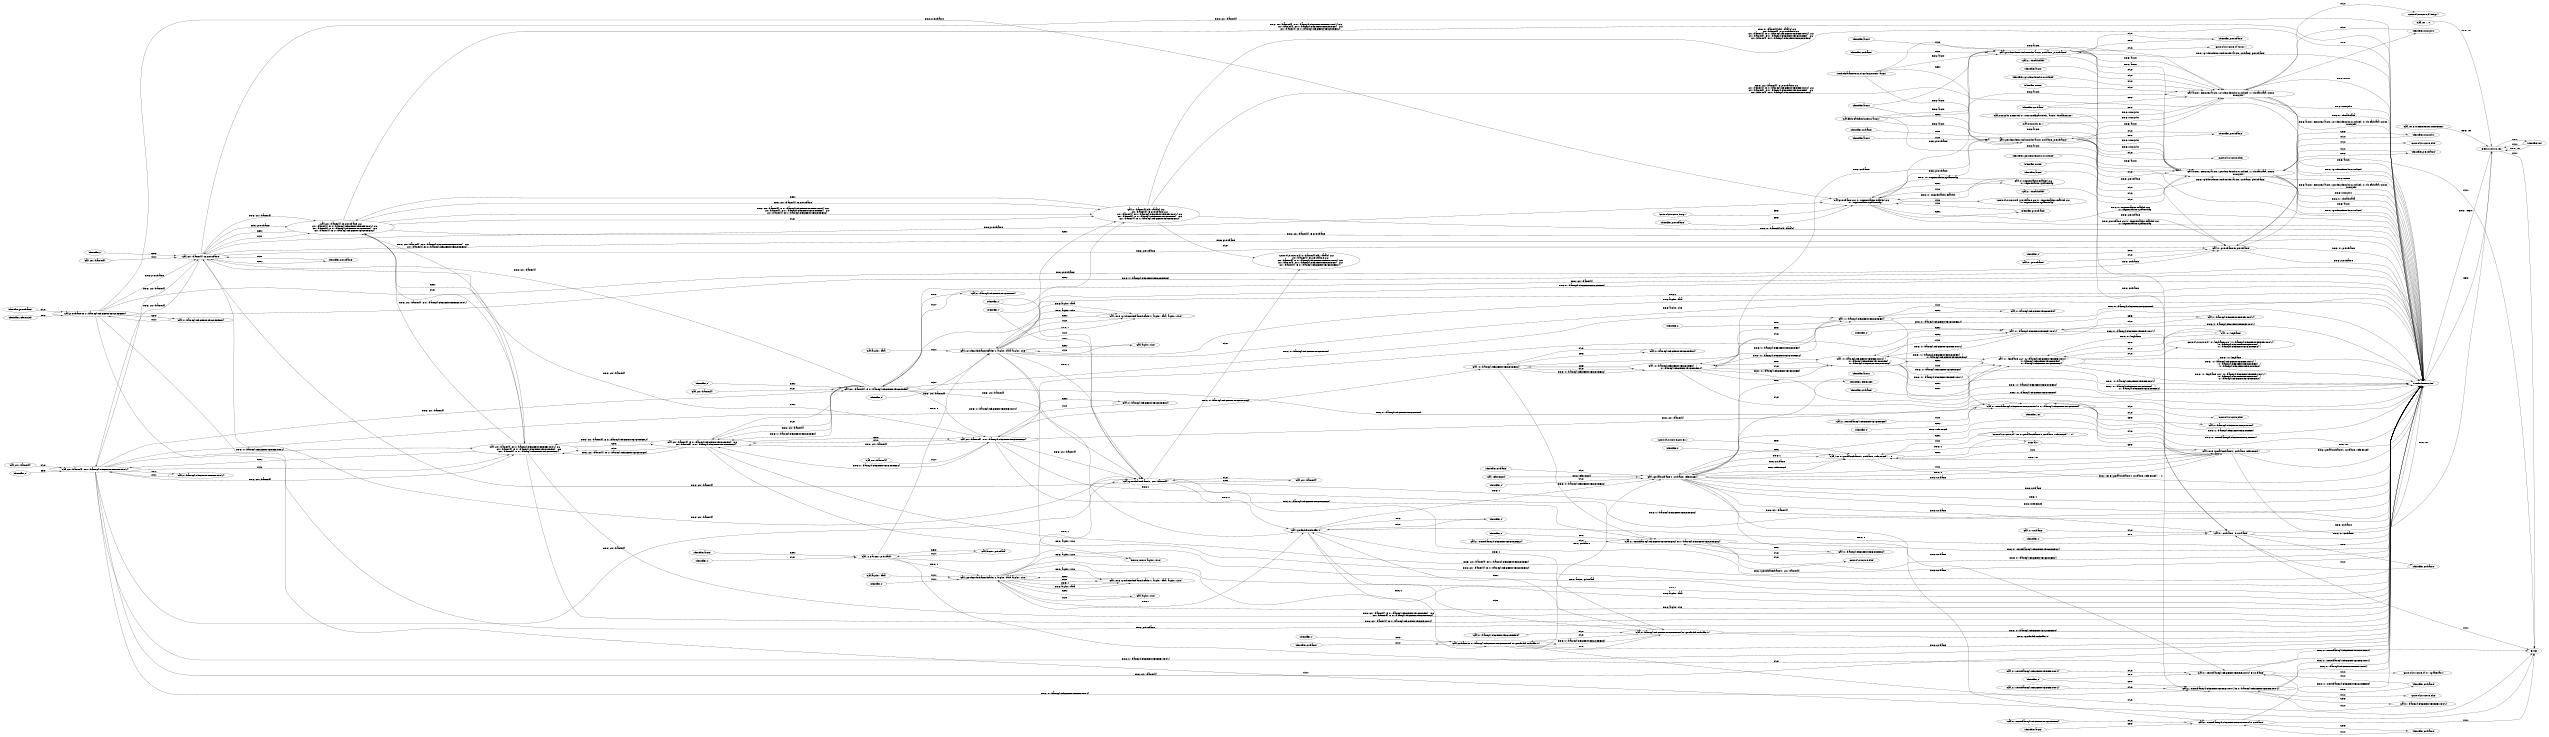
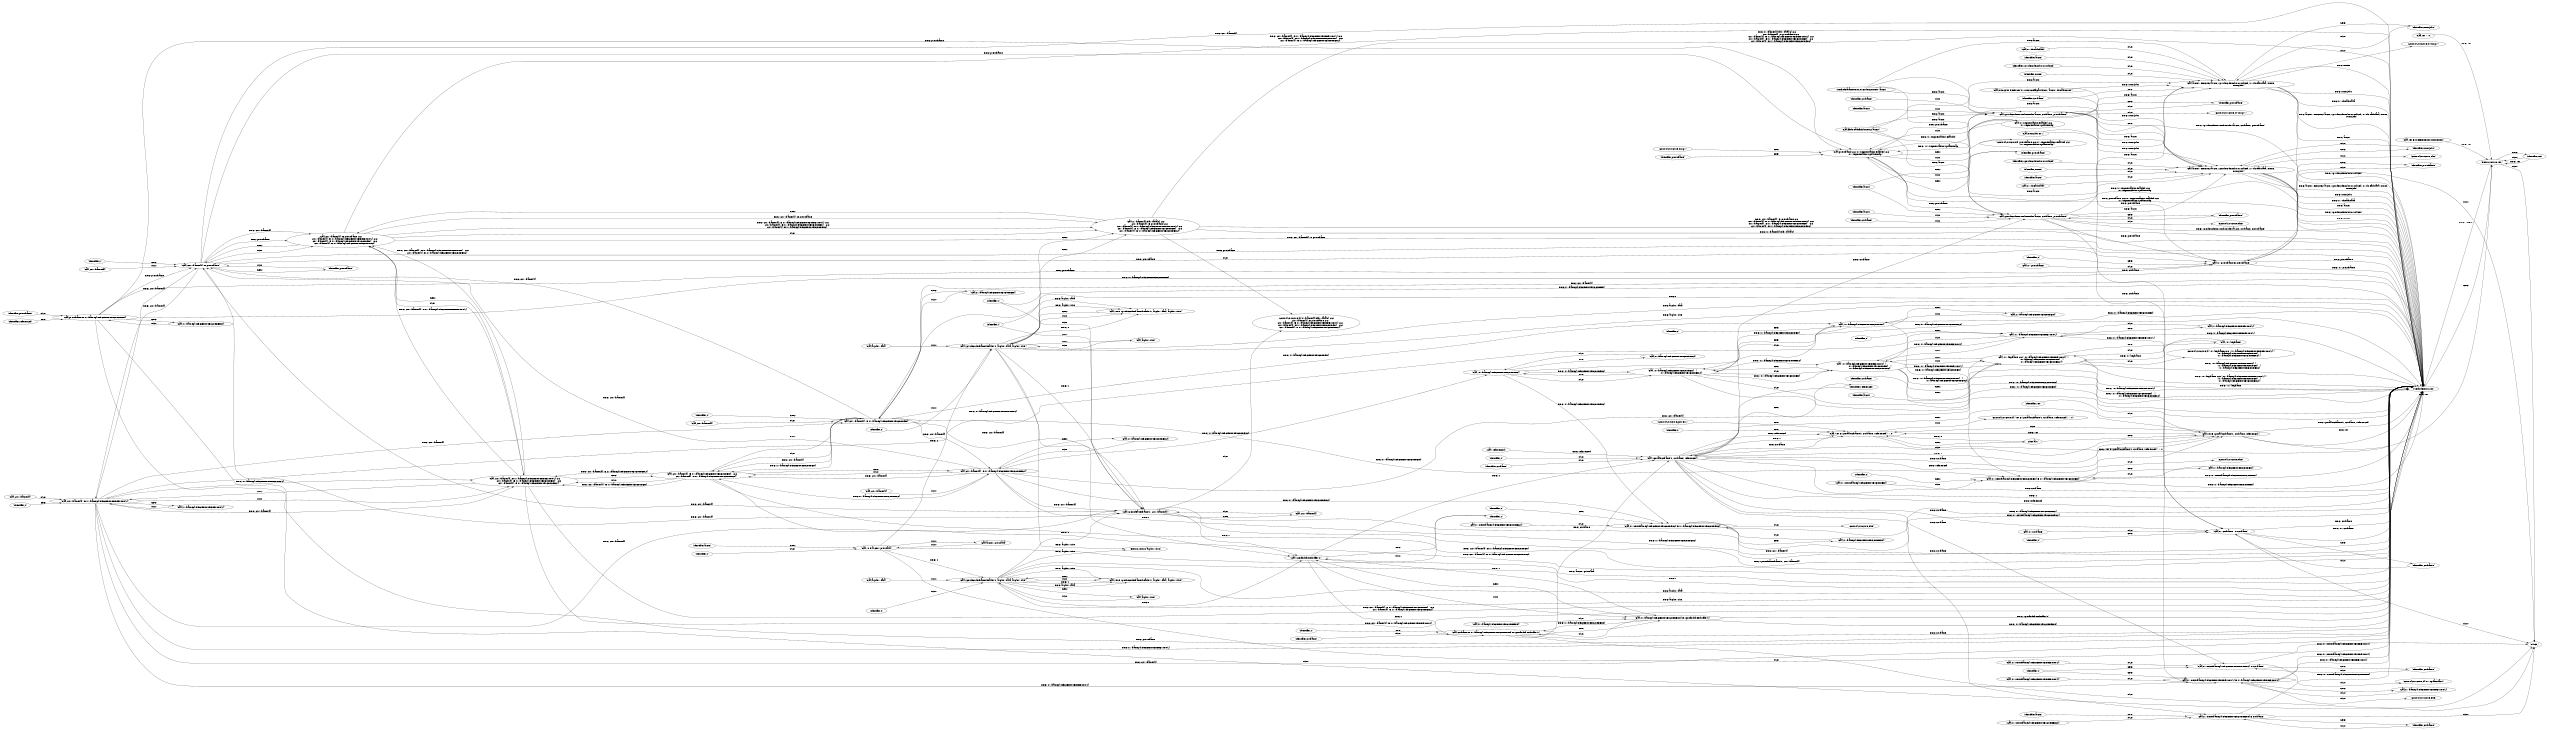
edge "(Call,vp8_find_free_buffer(s))" -> "(MethodReturn,int)": removed, label "DDG: s"
edge "(Call,*s = avctx->priv_data)" -> "(Call,avctx->priv_data)": label "CFG: " -> "AST: "
